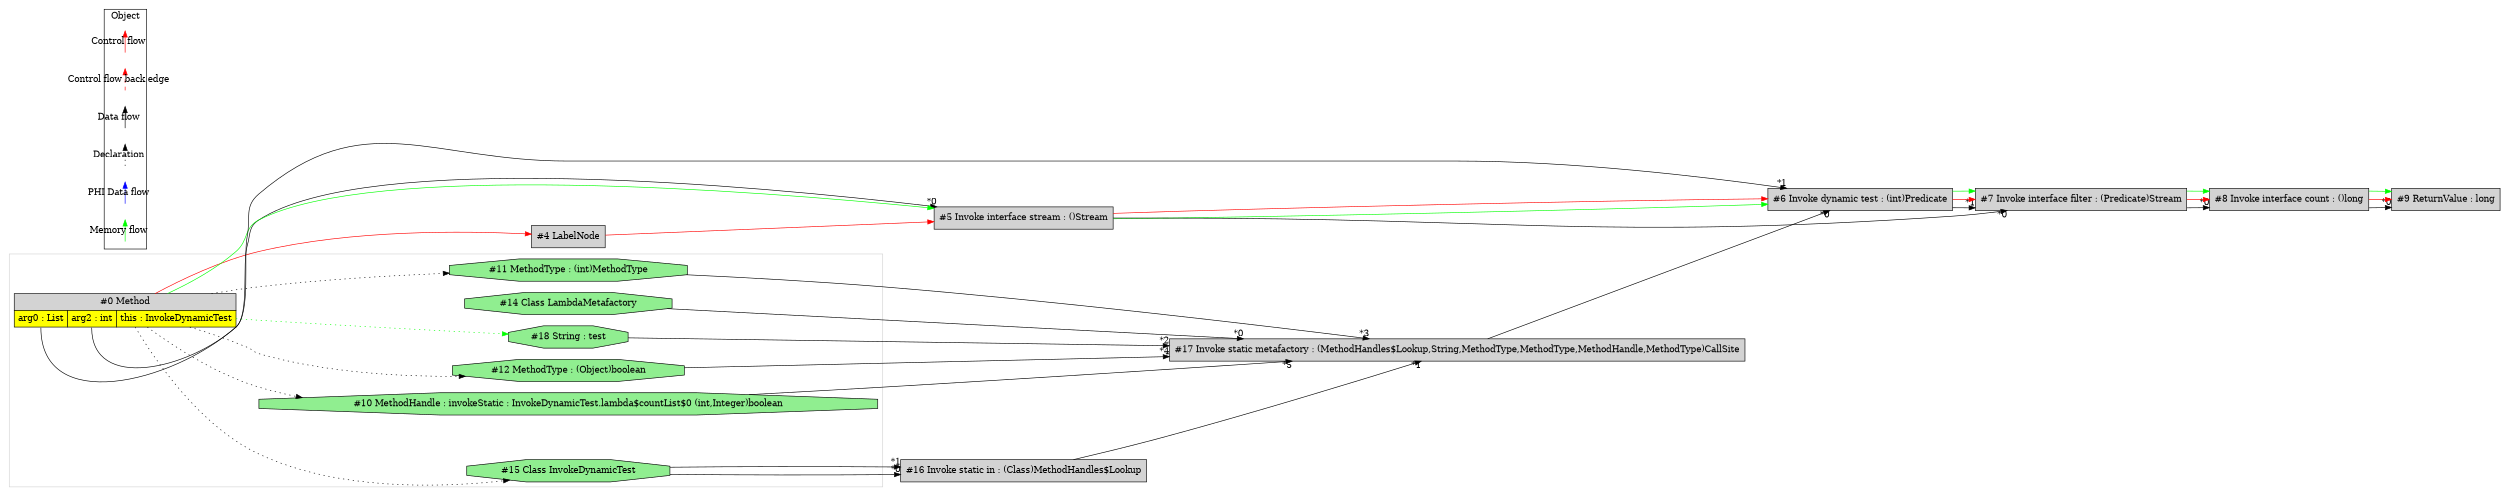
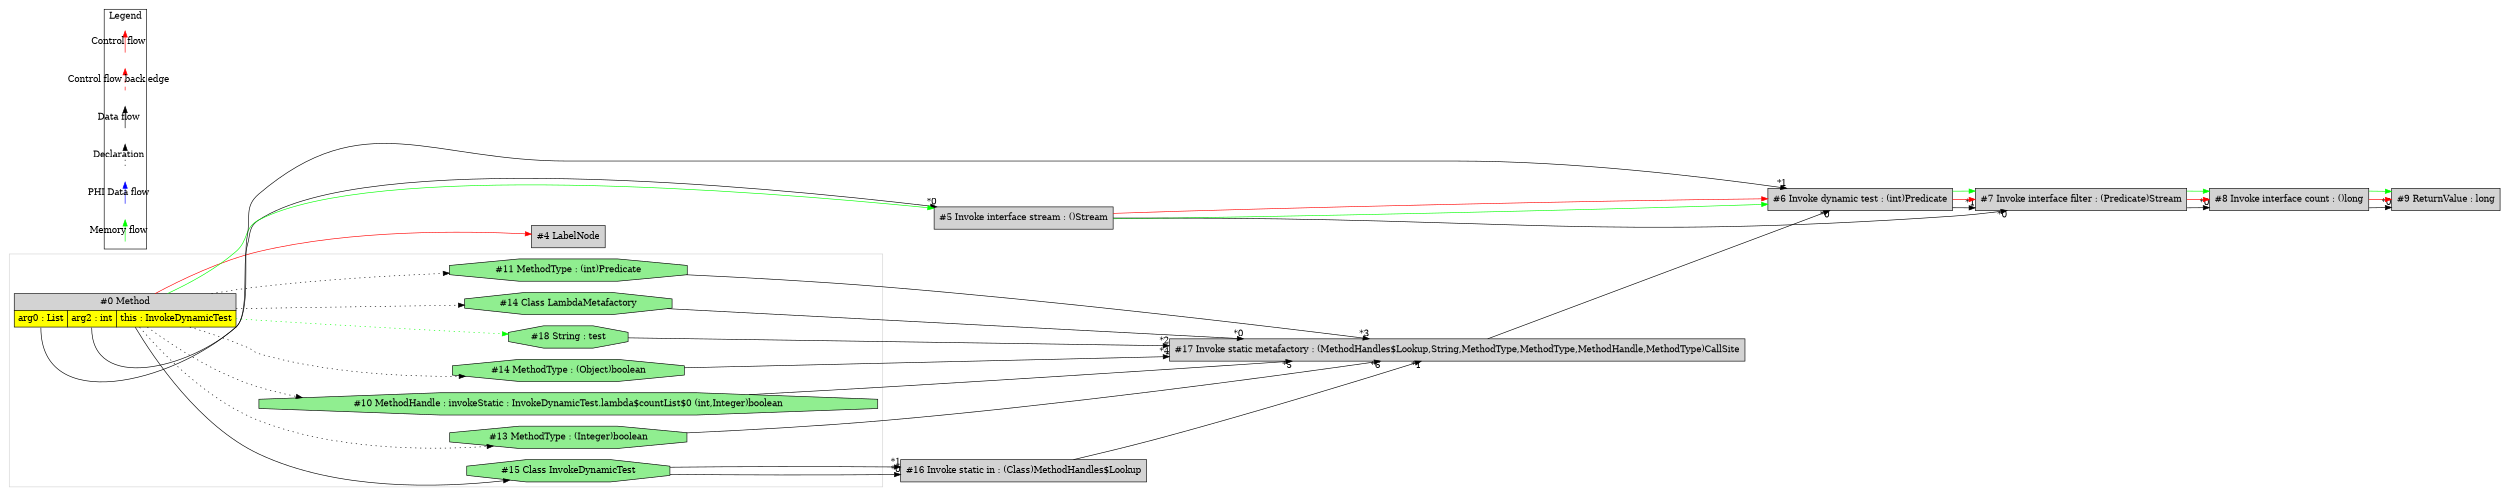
cluster "Object": label "Object" -> "Legend"
edge "#4 LabelNode" -> "#5 Invoke interface stream : ()Stream": removed
node "#11 MethodType : (int)MethodType": label "#11 MethodType : (int)MethodType" -> "#11 MethodType : (int)Predicate"
edge "#0 Method" -> "#14 Class LambdaMetafactory": added
node "#12 MethodType : (Object)boolean": label "#12 MethodType : (Object)boolean" -> "#14 MethodType : (Object)boolean"
node "#13 MethodType : (Integer)boolean": added
edge "#0 Method" -> "#15 Class InvokeDynamicTest": style dotted -> solid
